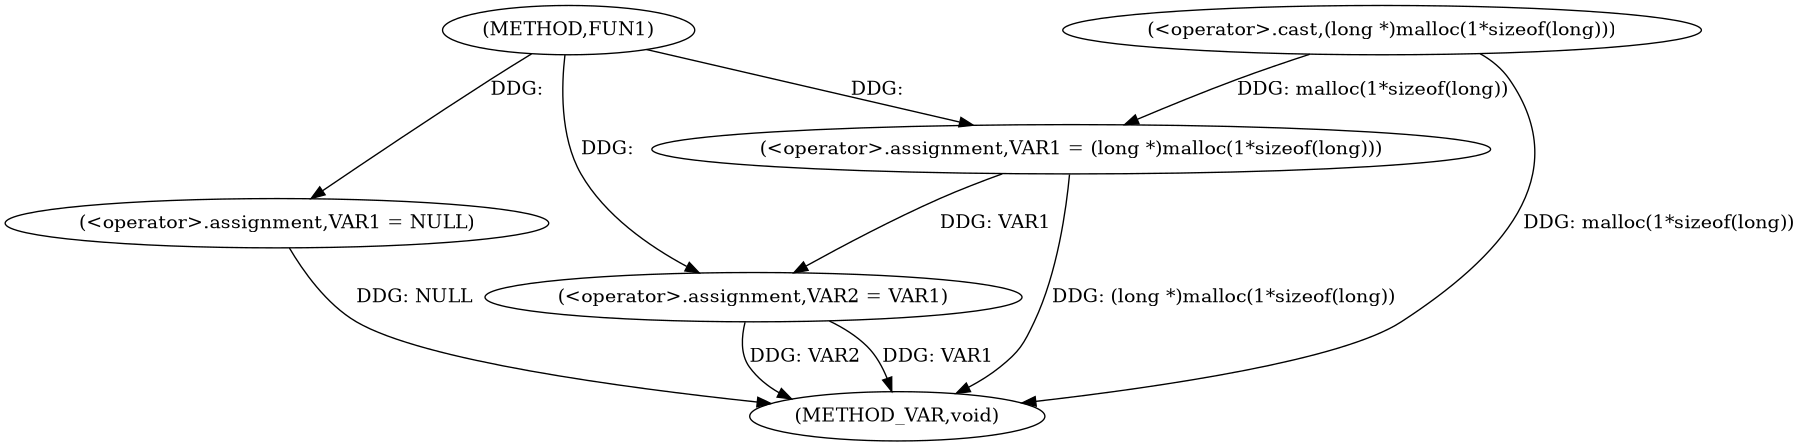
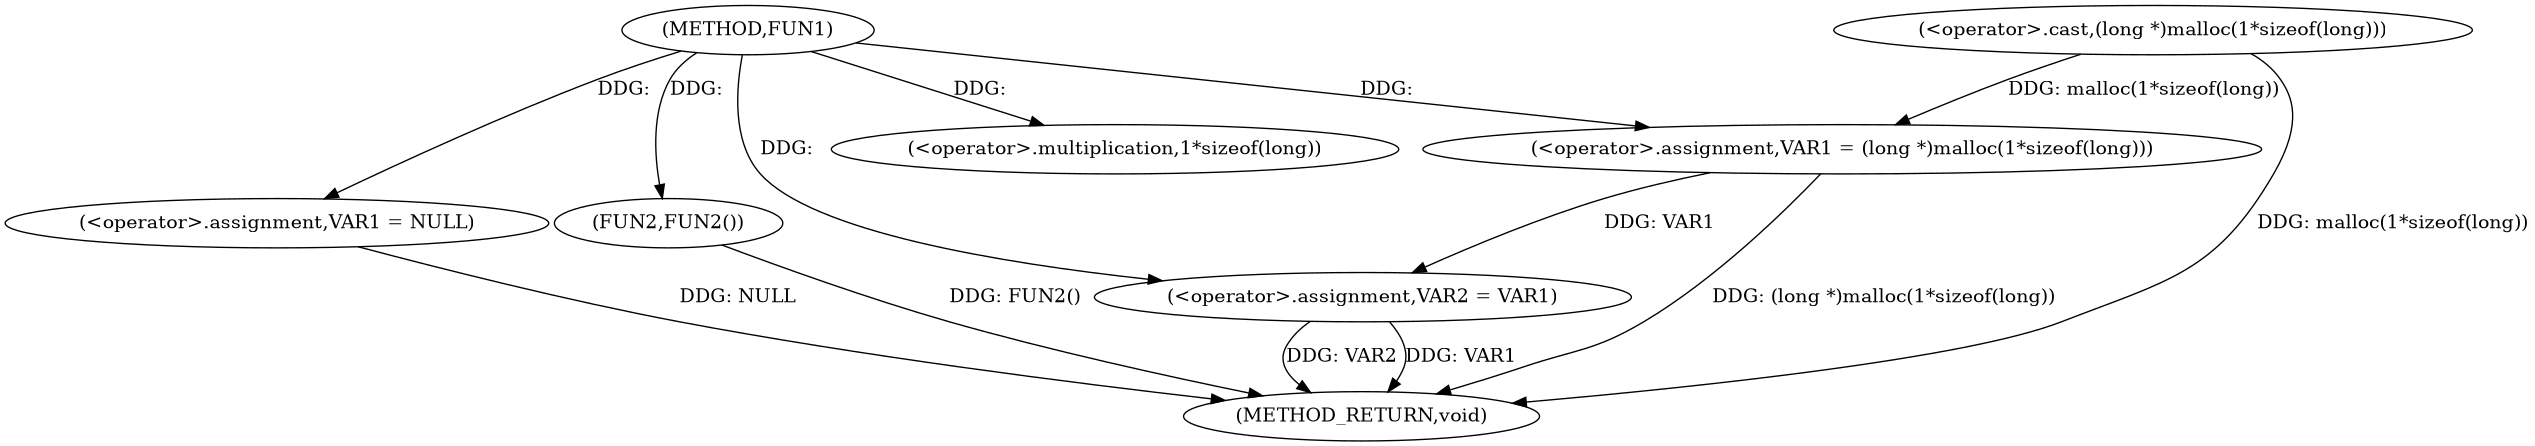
node "(<operator>.multiplication,1*sizeof(long))": added
node "(FUN2,FUN2())": added
node "(METHOD_VAR,void)": label "(METHOD_VAR,void)" -> "(METHOD_RETURN,void)"
